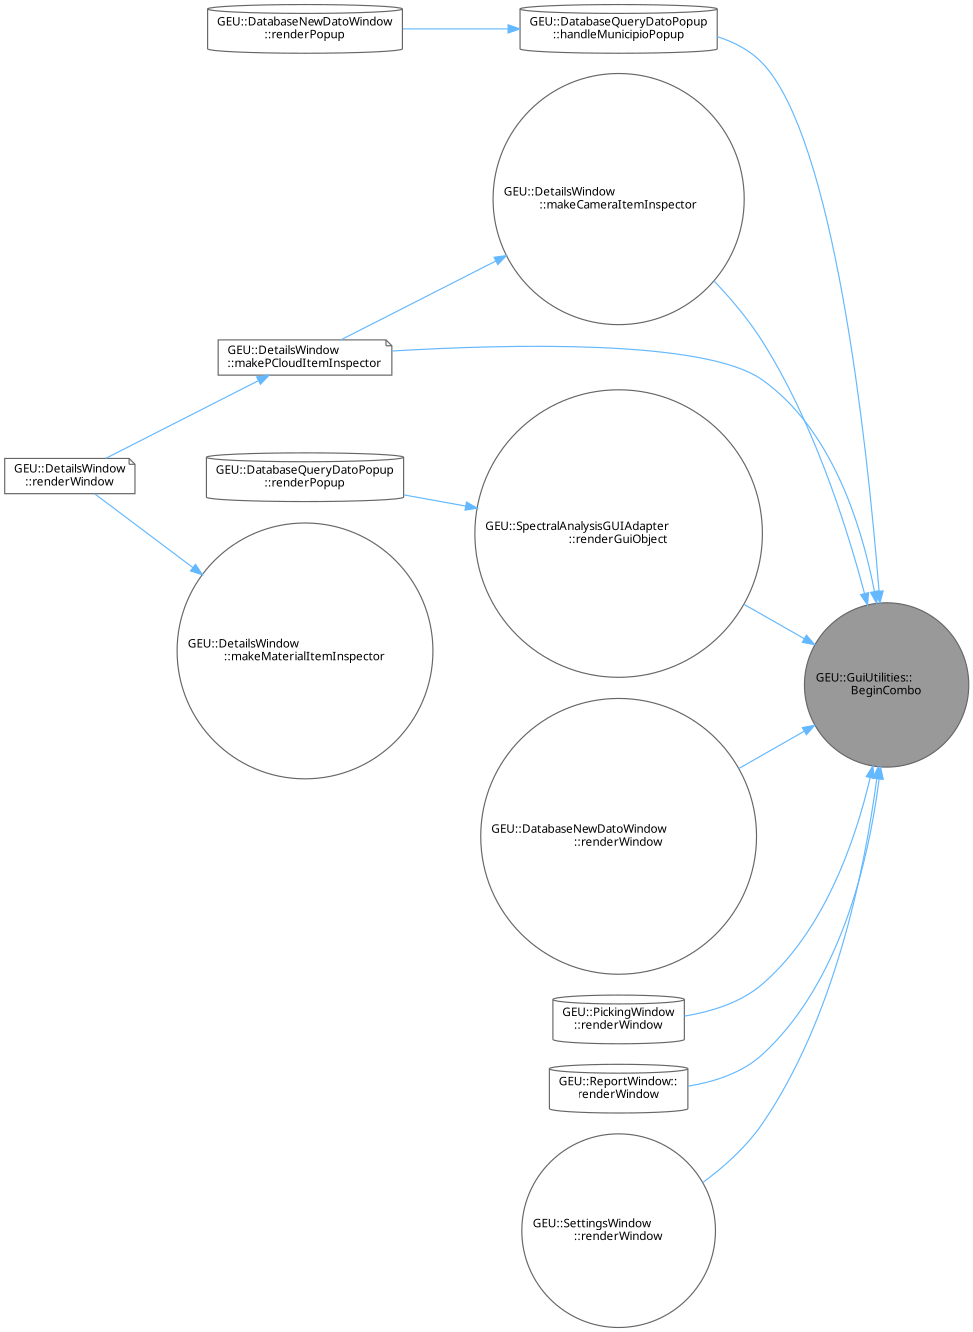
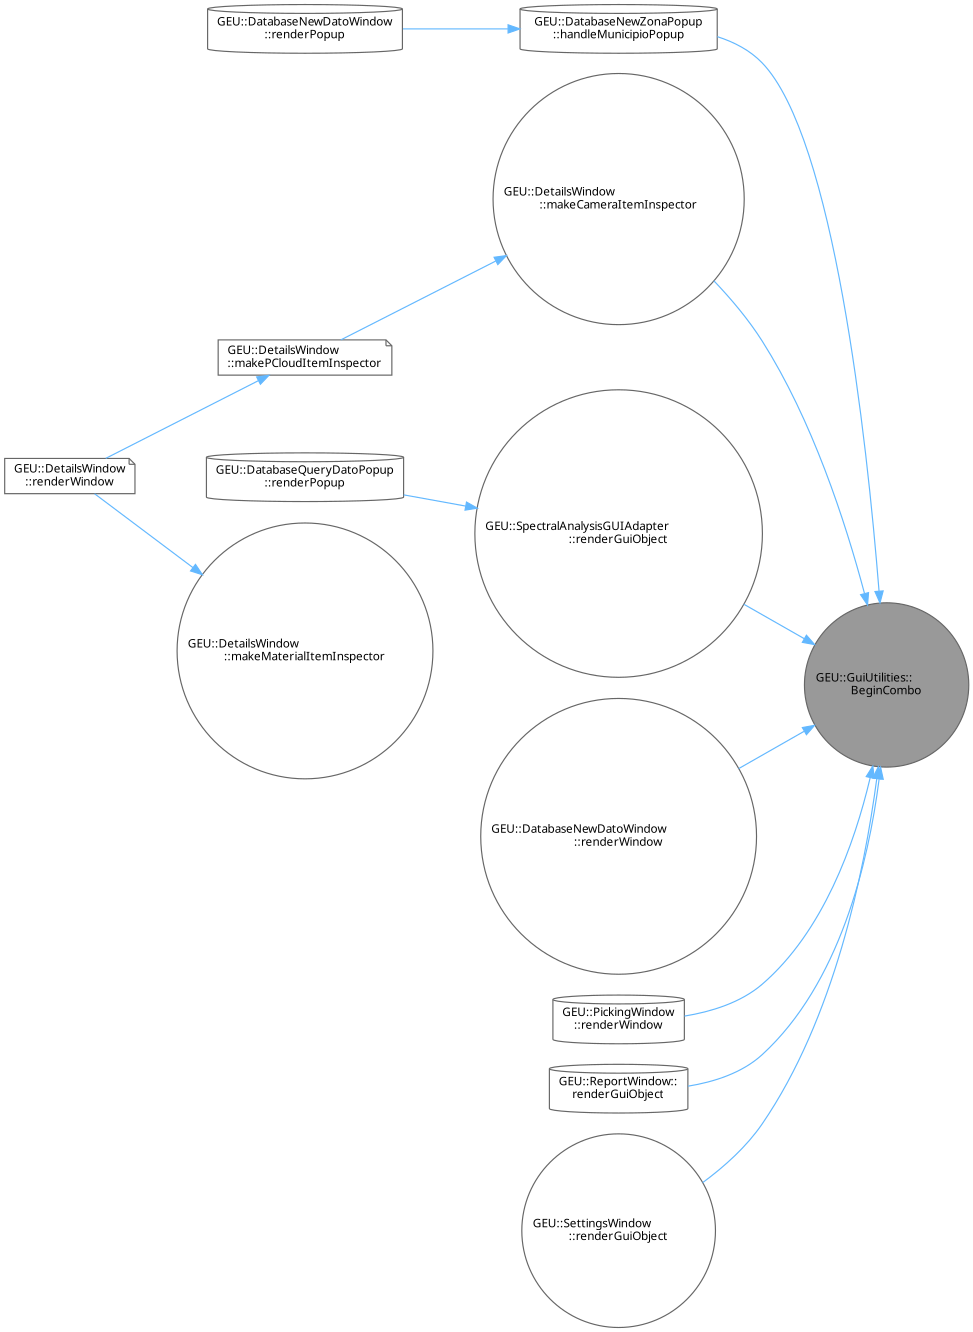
node "GEU::DatabaseQueryDatoPopup ::handleMunicipioPopup": label "GEU::DatabaseQueryDatoPopup ::handleMunicipioPopup" -> "GEU::DatabaseNewZonaPopup ::handleMunicipioPopup"
edge "GEU::DetailsWindow ::makePCloudItemInspector" -> "GEU::GuiUtilities:: BeginCombo": removed
node "GEU::ReportWindow:: renderWindow": label "GEU::ReportWindow:: renderWindow" -> "GEU::ReportWindow:: renderGuiObject"
node "GEU::SettingsWindow ::renderWindow": label "GEU::SettingsWindow ::renderWindow" -> "GEU::SettingsWindow ::renderGuiObject"
